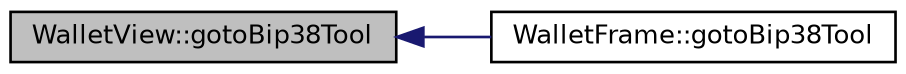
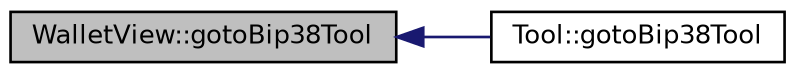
node "WalletFrame::gotoBip38Tool": label "WalletFrame::gotoBip38Tool" -> "Tool::gotoBip38Tool"
